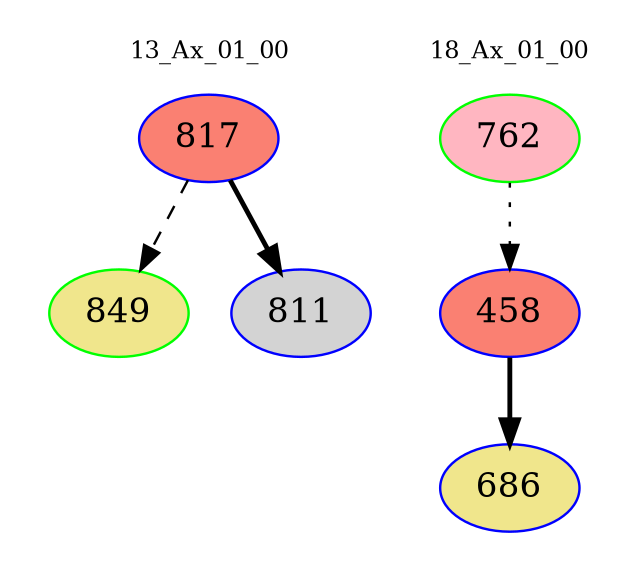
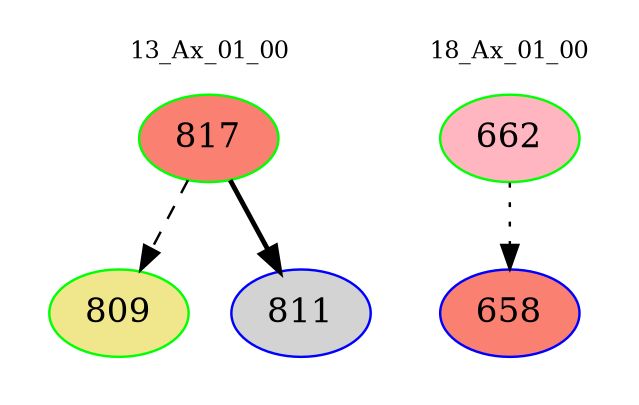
node "817": color blue -> green
node "762": label "762" -> "662"
node "849": label "849" -> "809"
node "458": label "458" -> "658"
node "686": removed
